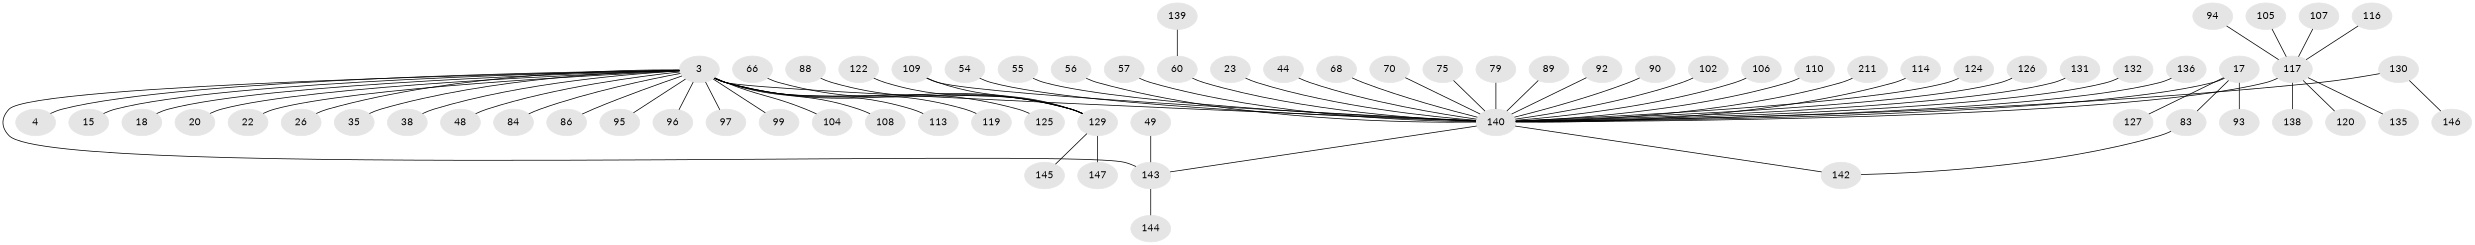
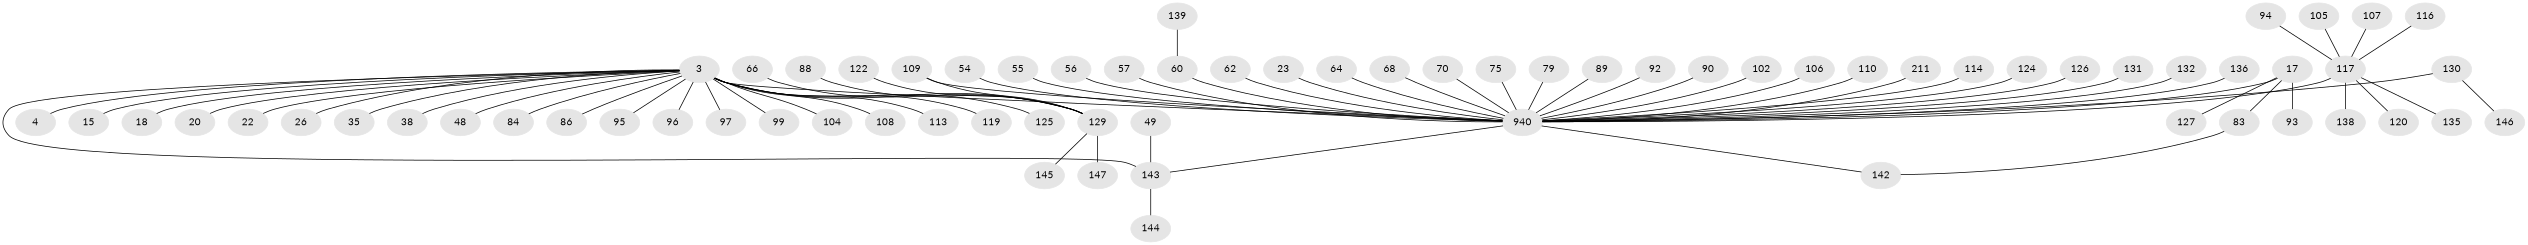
node "62": added
node "44": label "44" -> "64"
node "140": label "140" -> "940"
